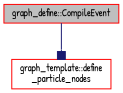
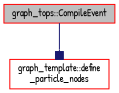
node "graph_define::CompileEvent": label "graph_define::CompileEvent" -> "graph_tops::CompileEvent"
